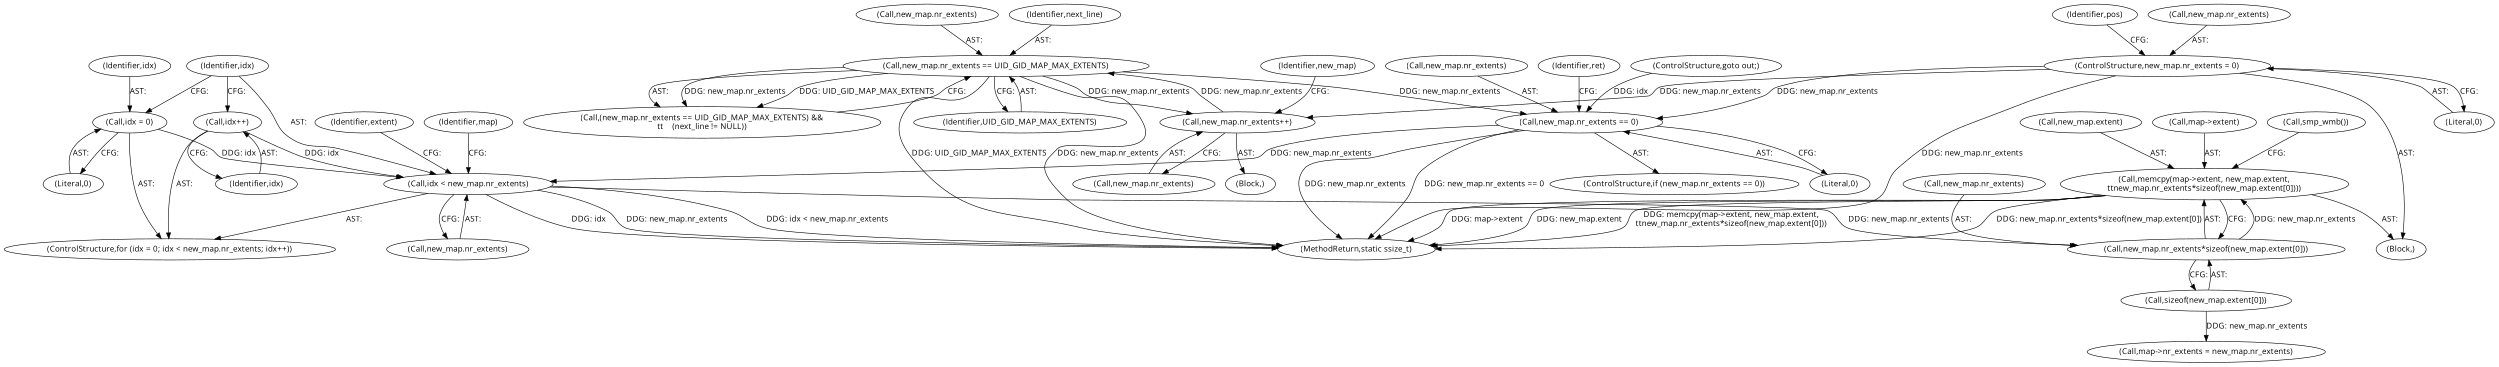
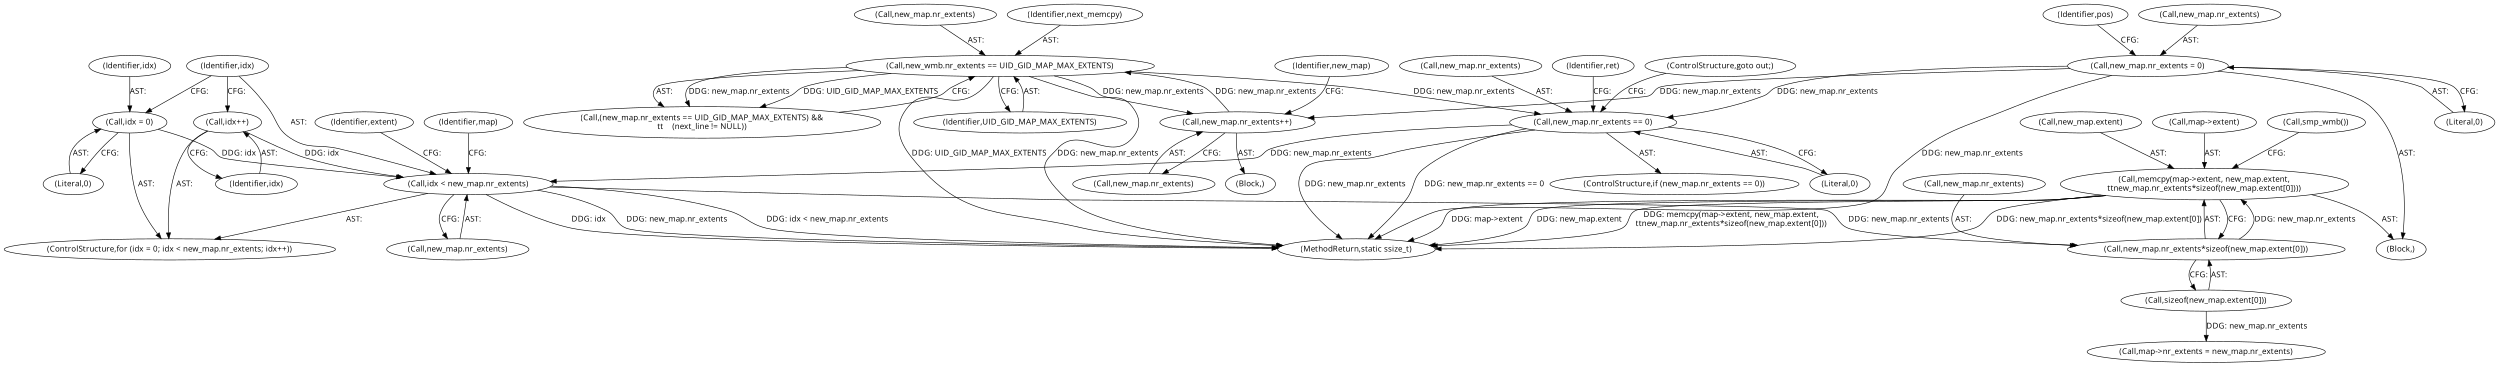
node "(Identifier,next_line)": label "(Identifier,next_line)" -> "(Identifier,next_memcpy)"
node "(Call,new_map.nr_extents == UID_GID_MAP_MAX_EXTENTS)": label "(Call,new_map.nr_extents == UID_GID_MAP_MAX_EXTENTS)" -> "(Call,new_wmb.nr_extents == UID_GID_MAP_MAX_EXTENTS)"
node "(ControlStructure,new_map.nr_extents = 0)": label "(ControlStructure,new_map.nr_extents = 0)" -> "(Call,new_map.nr_extents = 0)"
edge "(ControlStructure,goto out;)" -> "(Call,new_map.nr_extents == 0)": label "DDG: idx" -> "CFG: "
